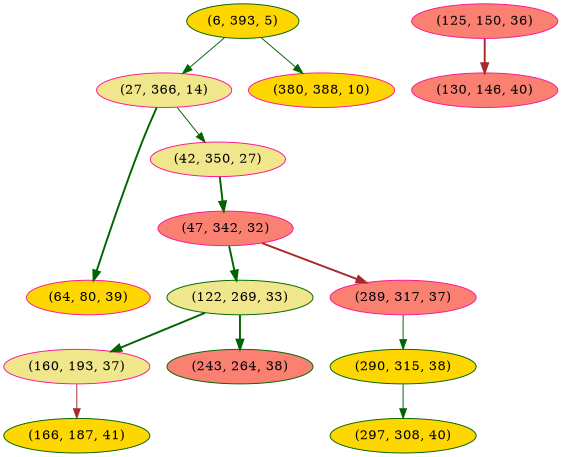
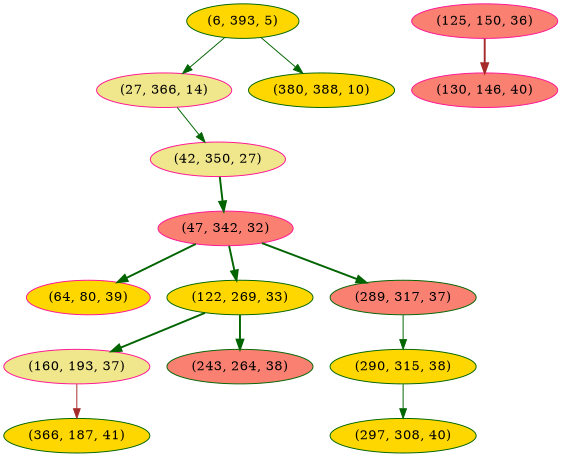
node "(380, 388, 10)": color deeppink -> darkgreen
edge "(27, 366, 14)" -> "(64, 80, 39)": now "(47, 342, 32)" -> "(64, 80, 39)"
edge "(47, 342, 32)" -> "(289, 317, 37)": color brown -> darkgreen
node "(122, 269, 33)": fillcolor khaki -> gold
node "(289, 317, 37)": color deeppink -> darkgreen
node "(166, 187, 41)": label "(166, 187, 41)" -> "(366, 187, 41)"
